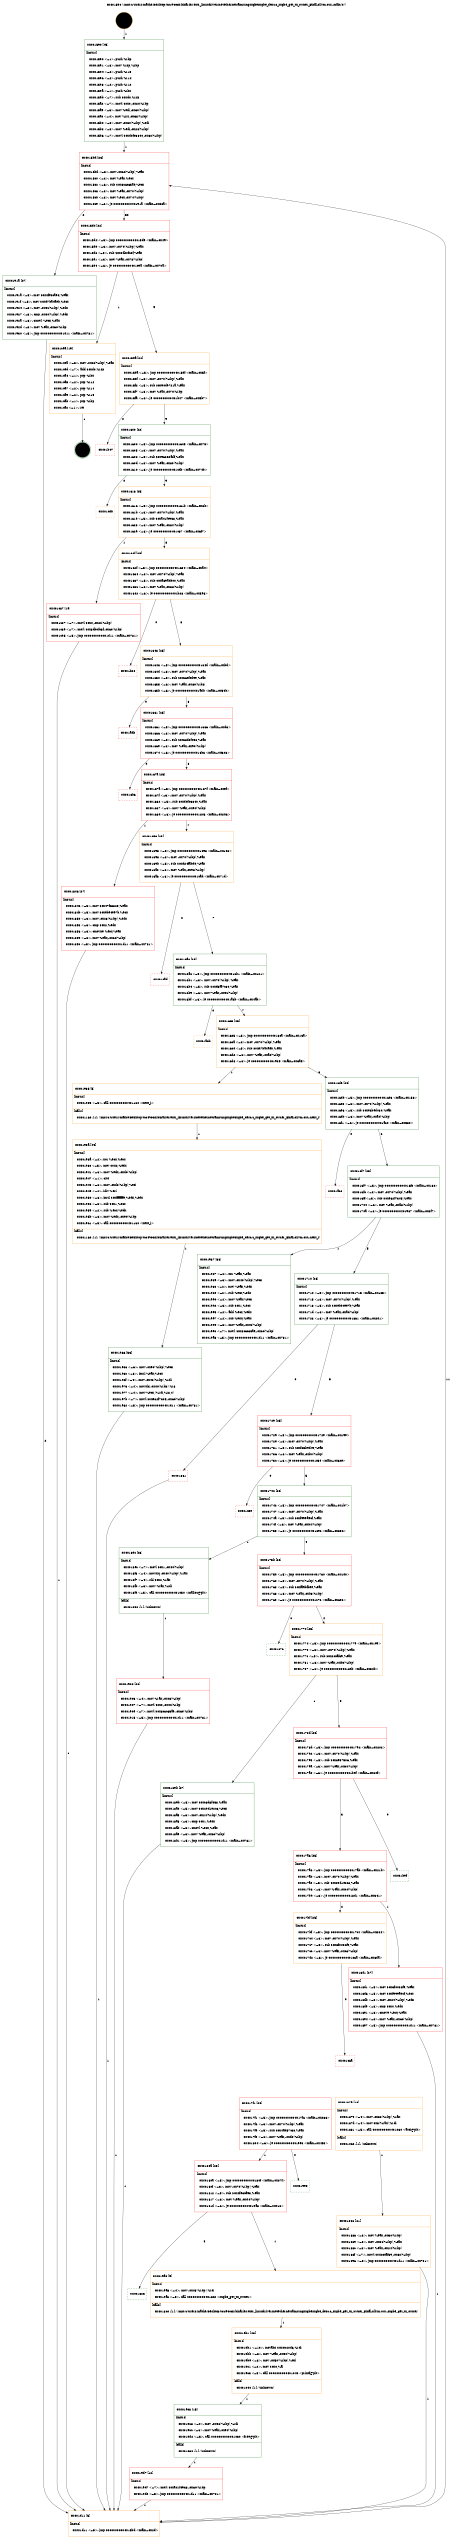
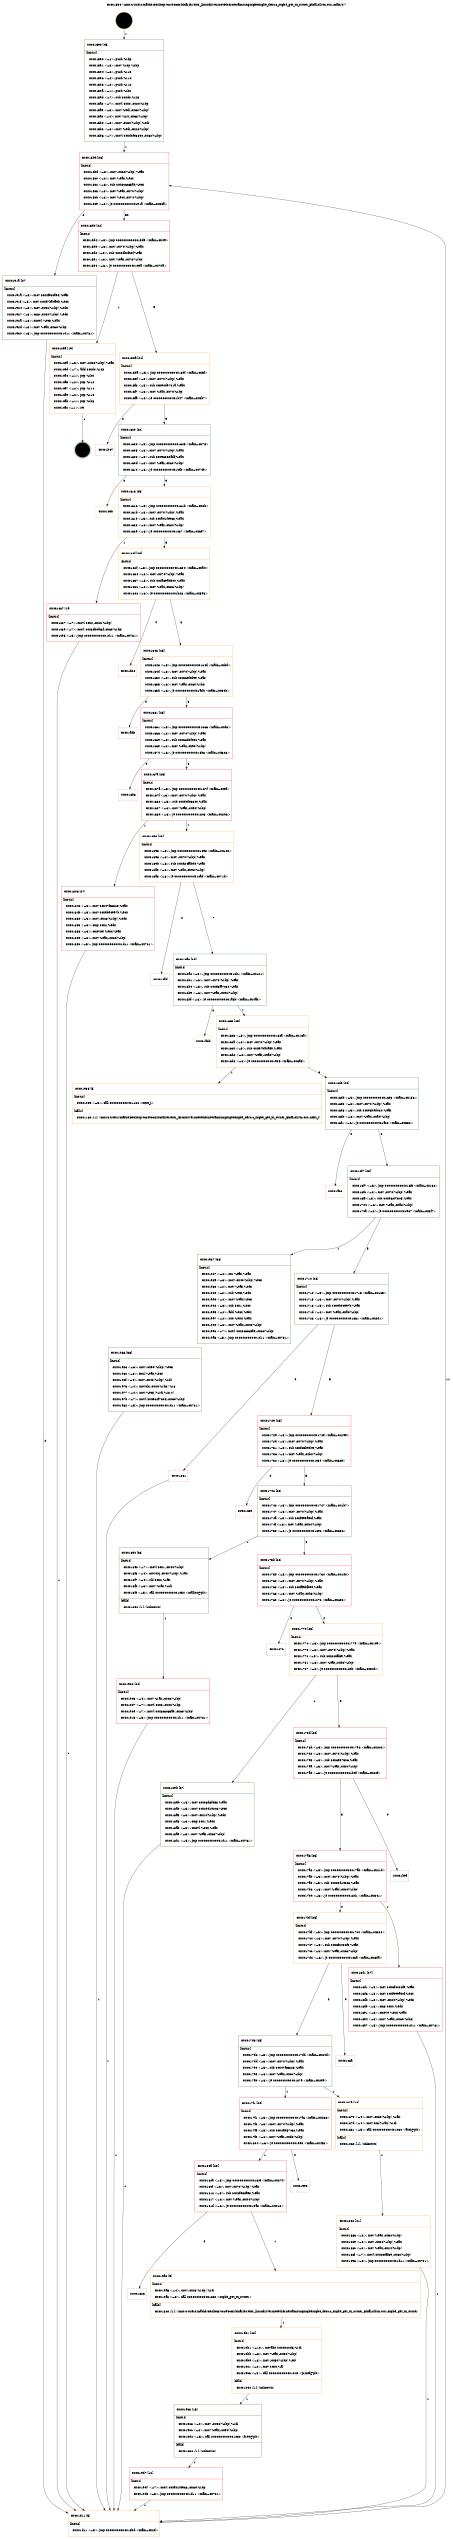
node "0x40193a [44]": removed
node "0x4017d8 [25]": added
